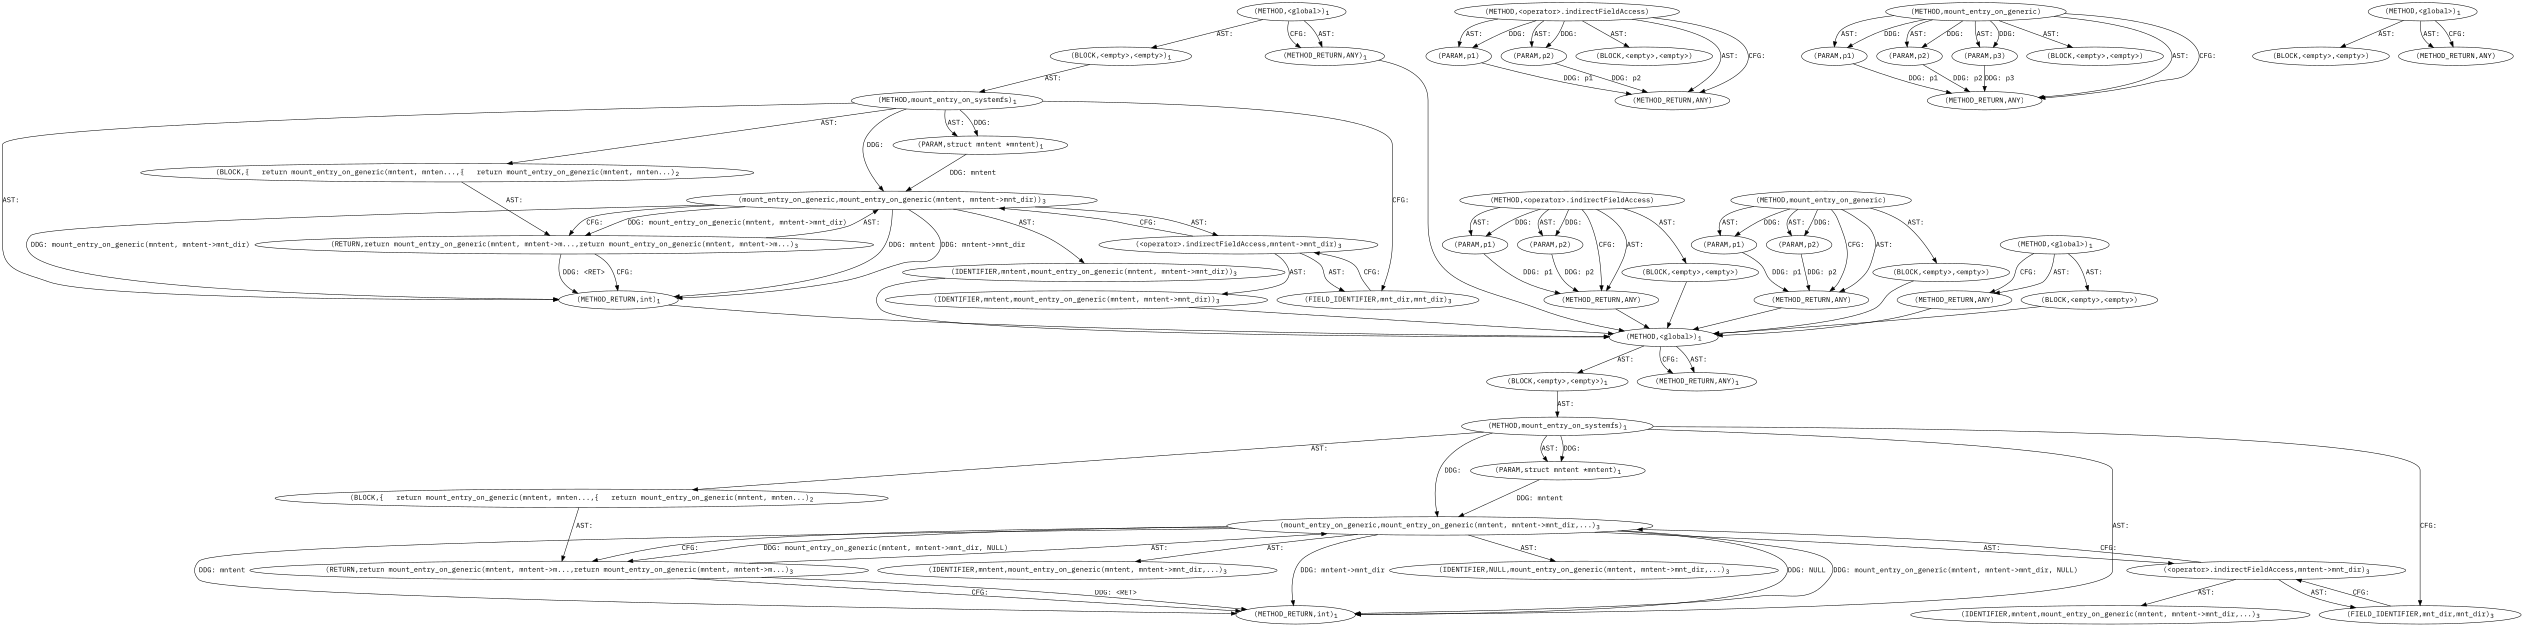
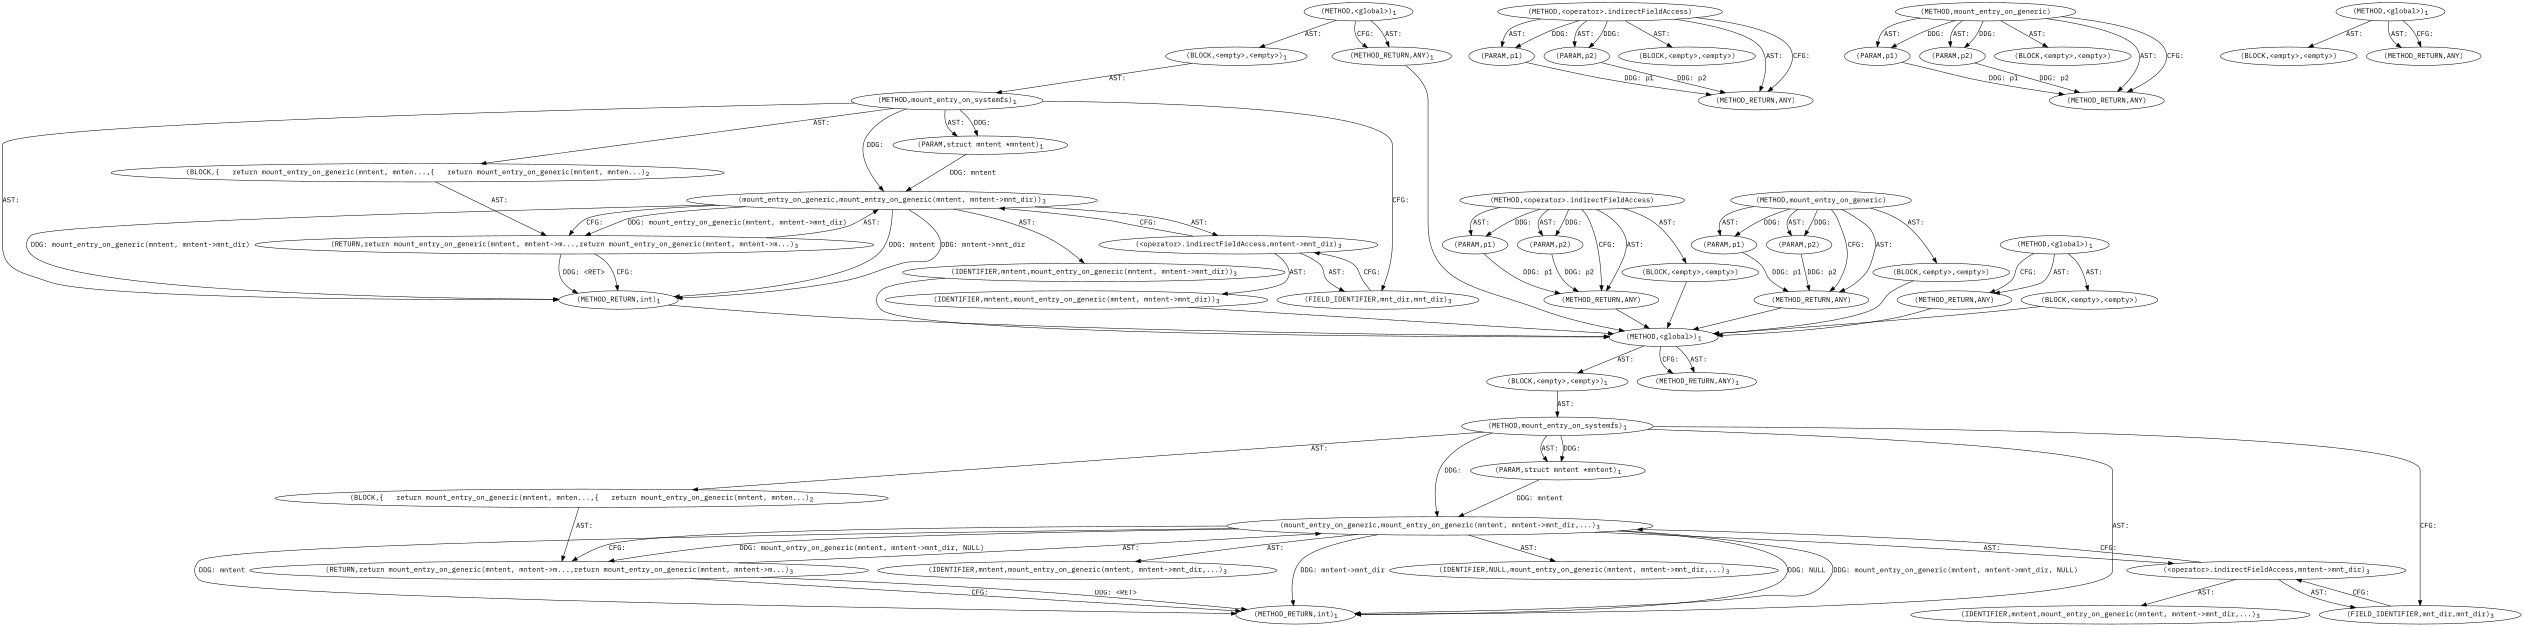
node "(PARAM,p3)": removed
